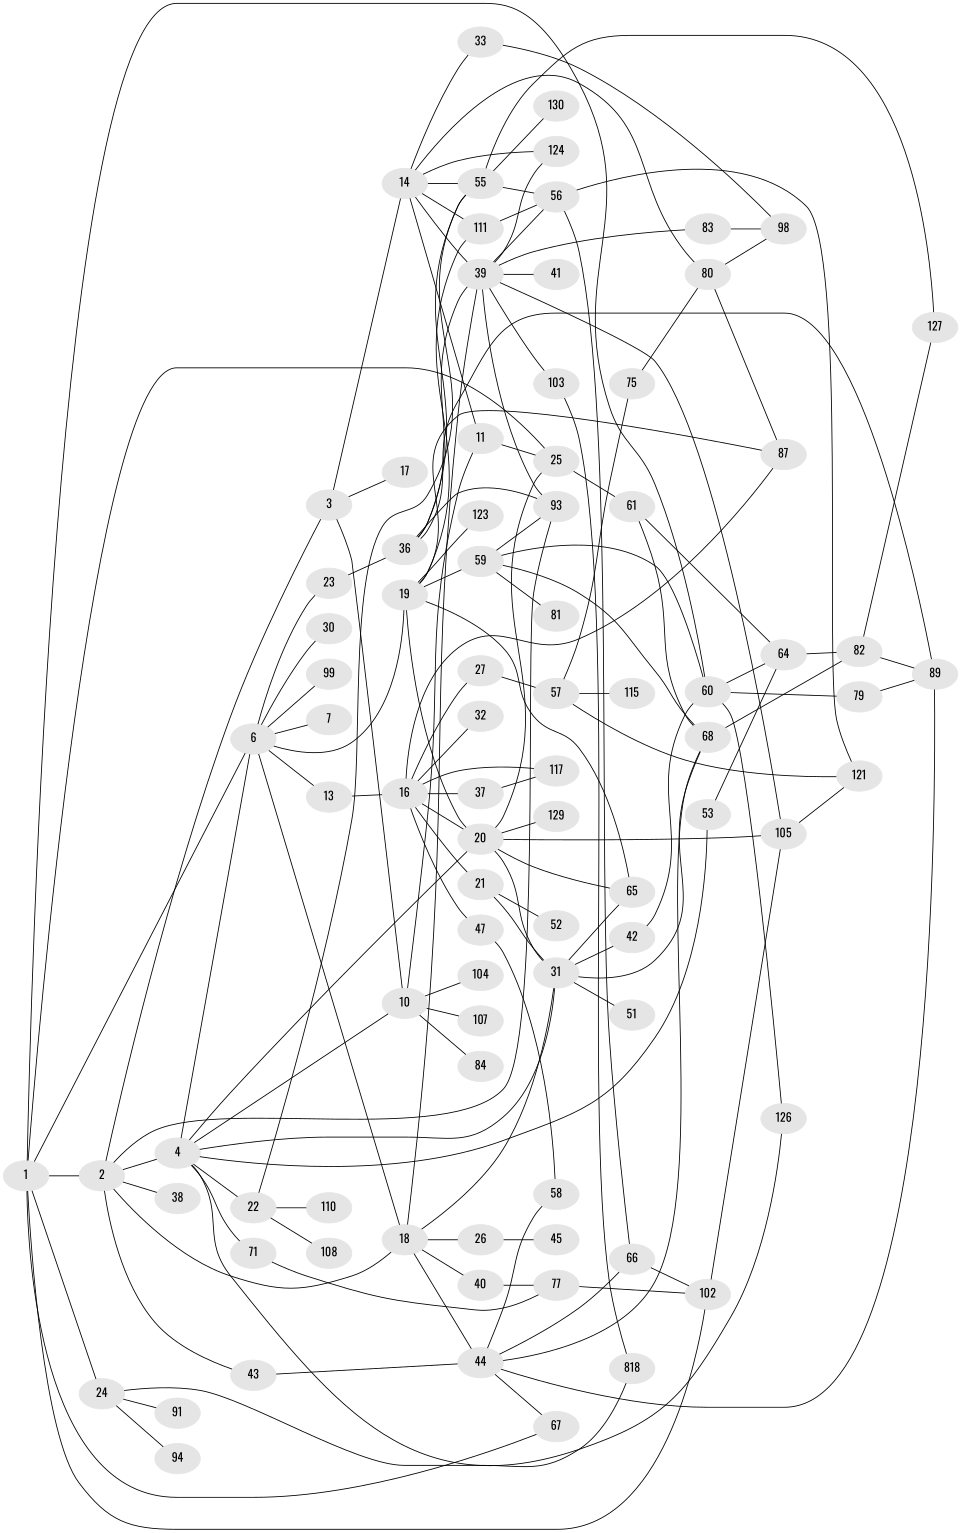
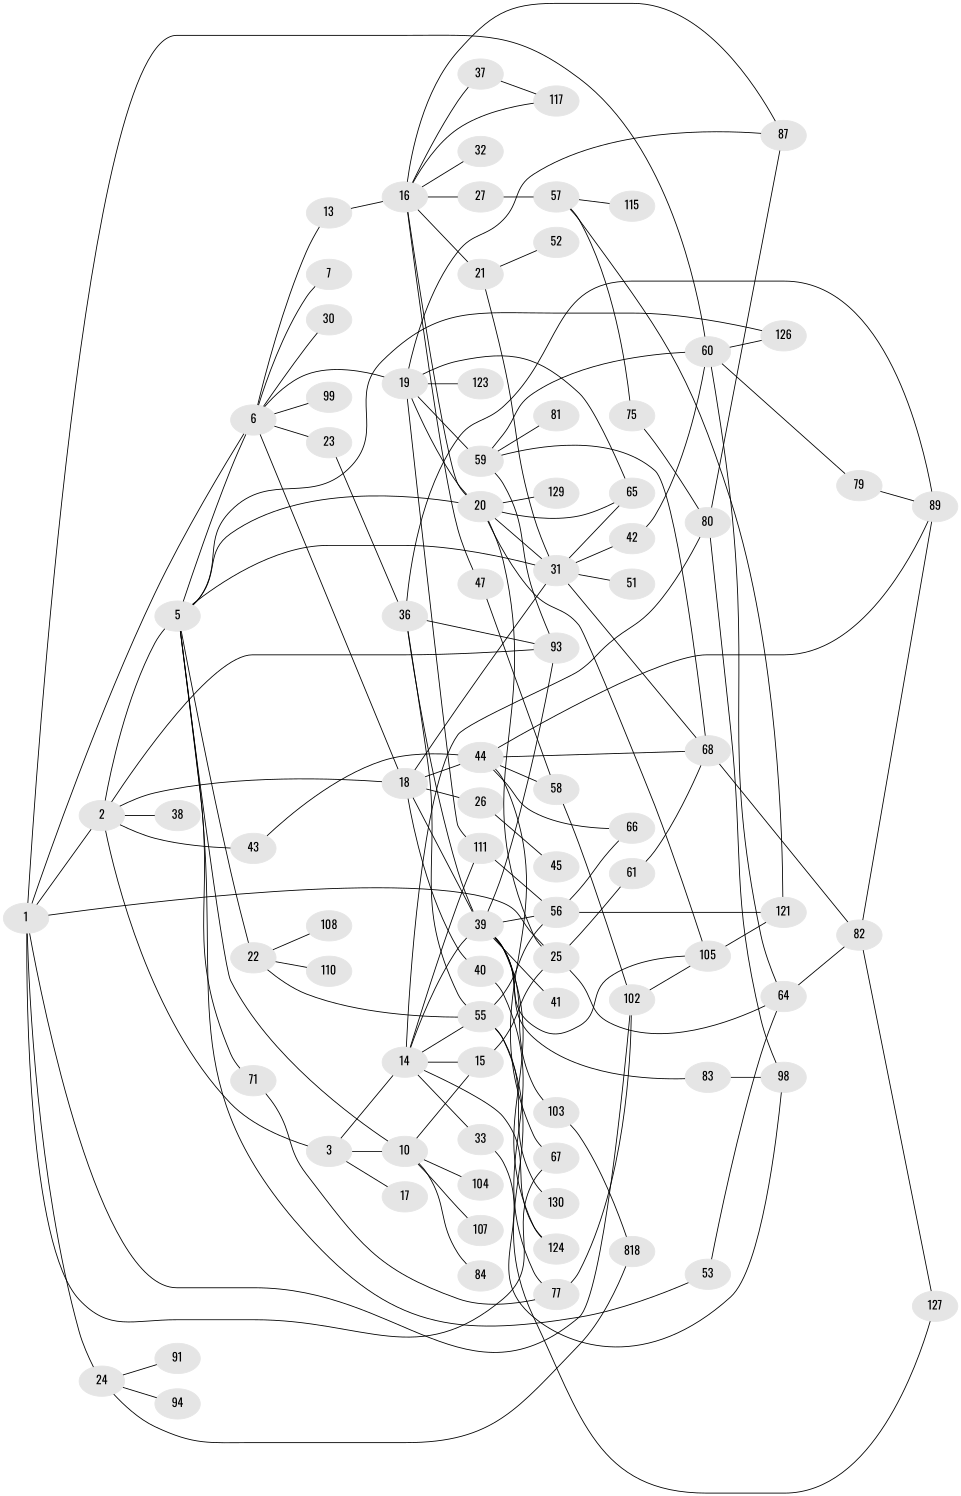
node "11": label "11" -> "15"
edge "61" -- "64": now "25" -- "64"
node "4": label "4" -> "5"
edge "66" -- "102": now "58" -- "102"
